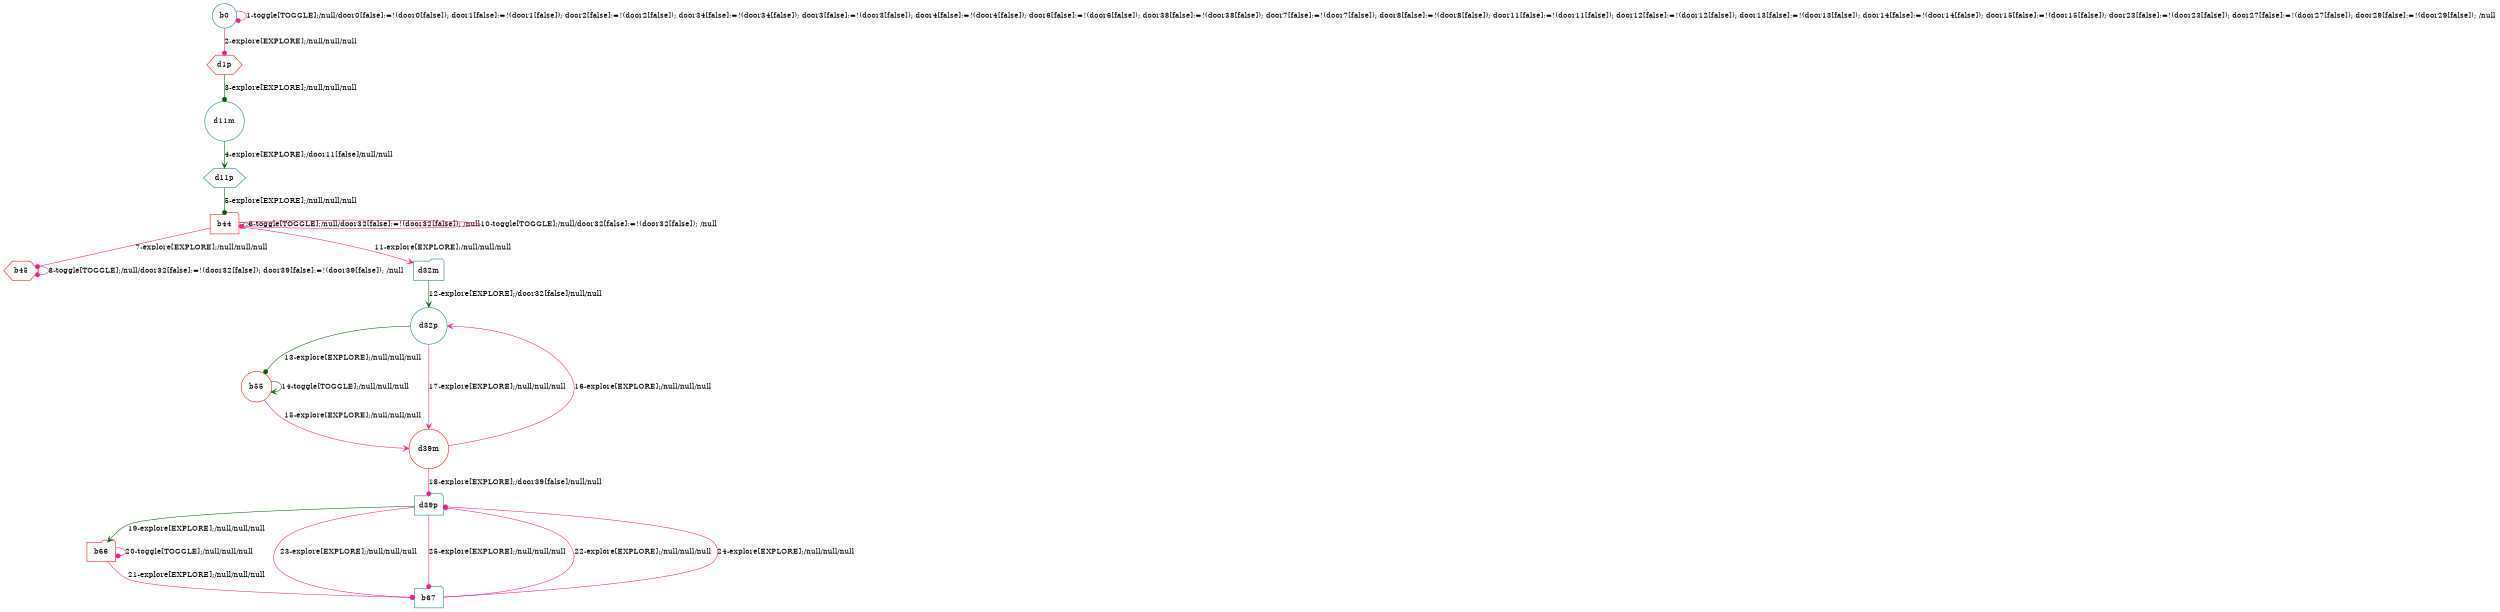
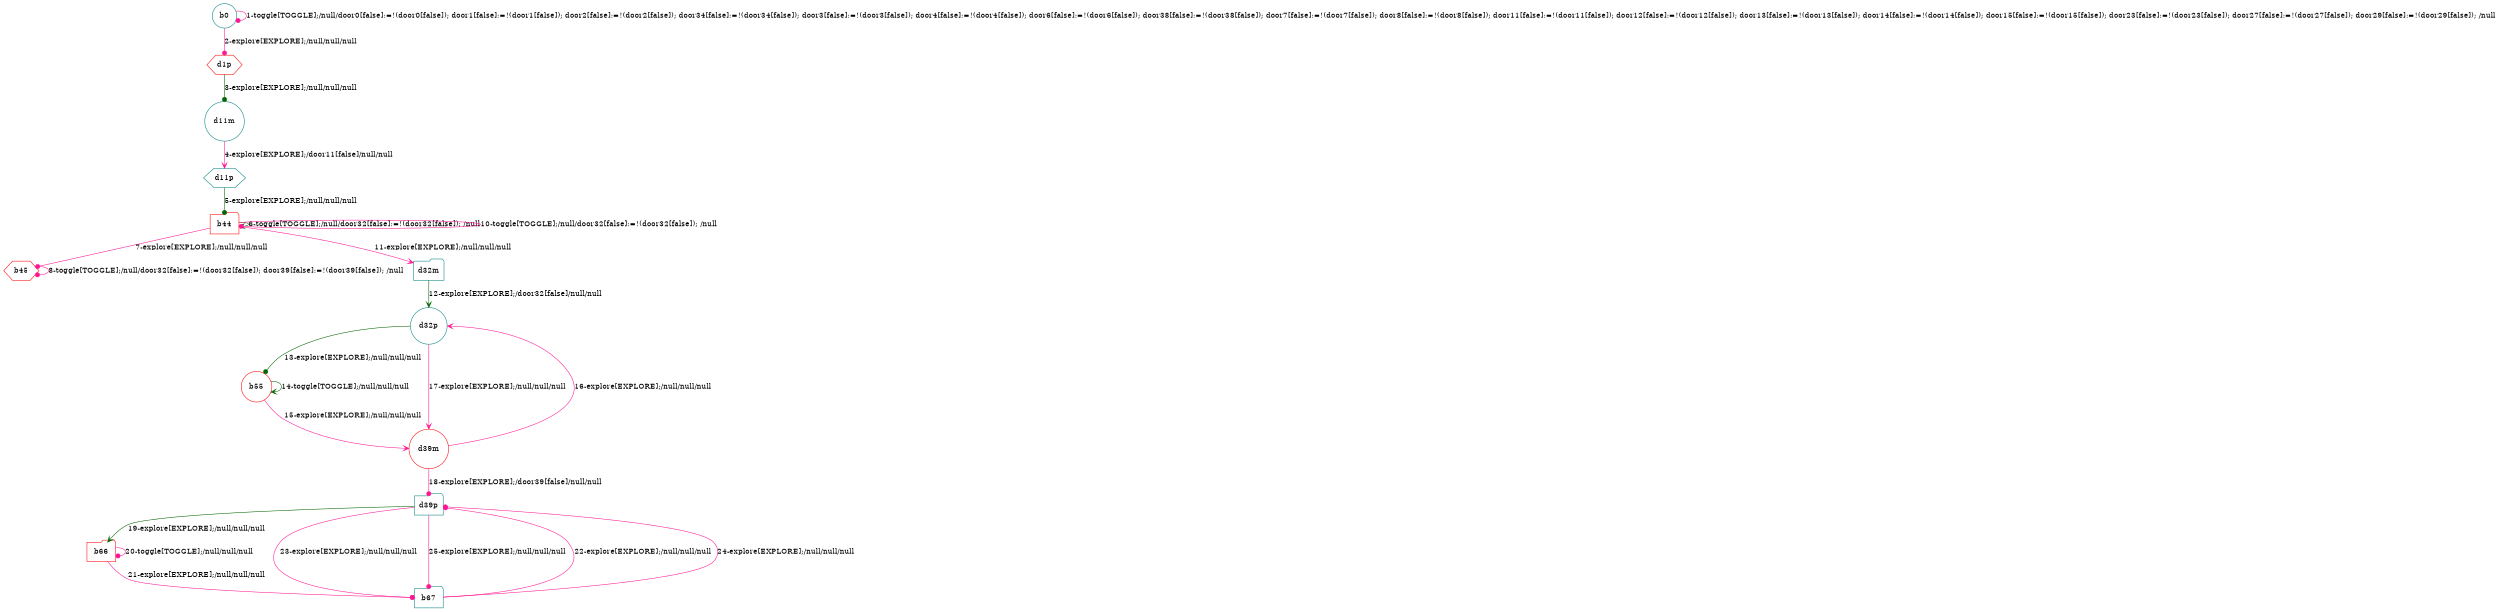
edge "d11m" -> "d11p": color darkgreen -> deeppink
